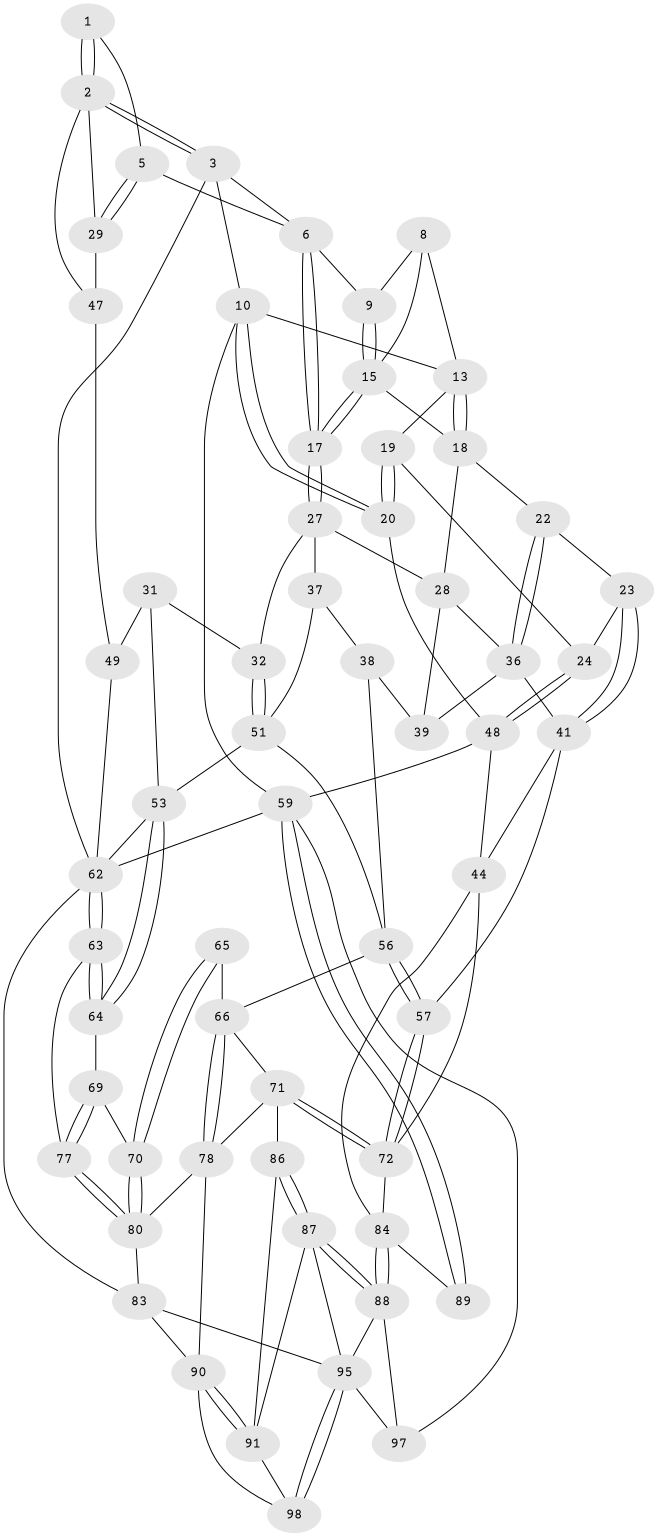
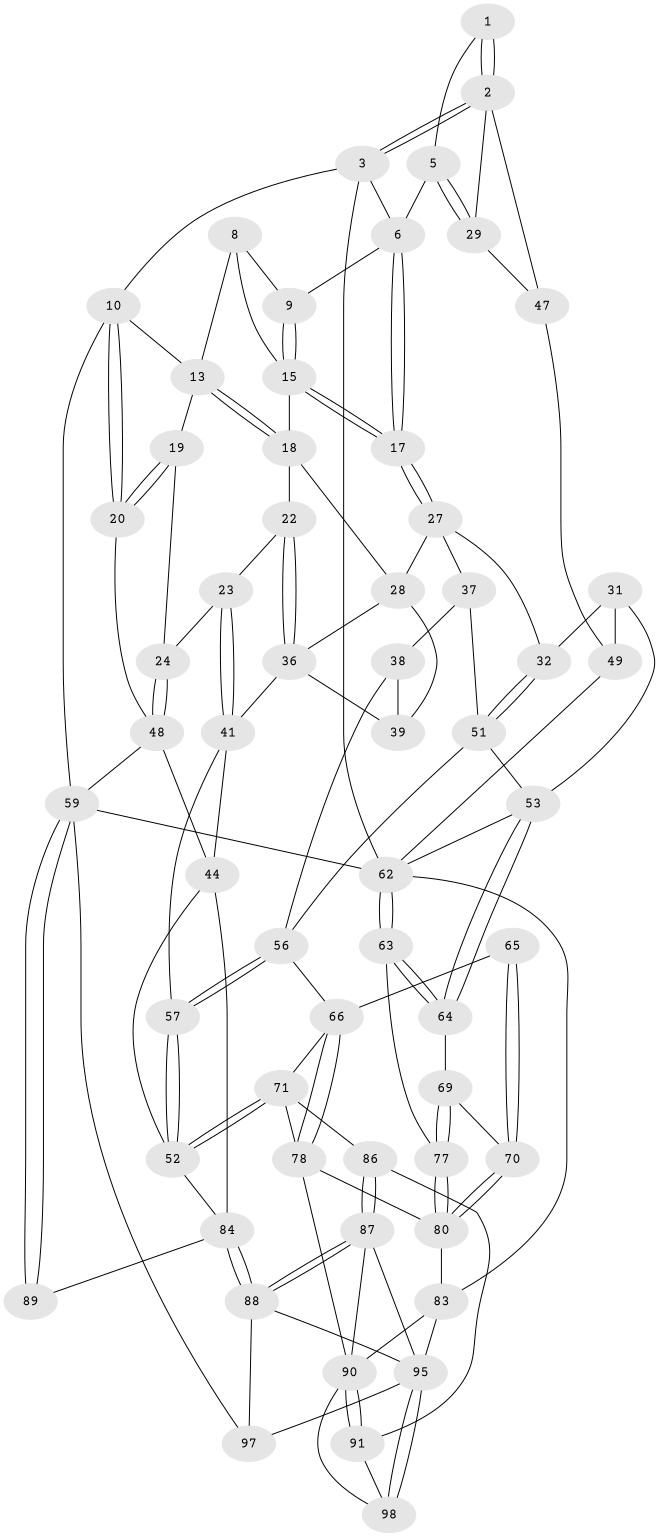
node "72": label "72" -> "52"
edge "87" -- "91": now "87" -- "90"
